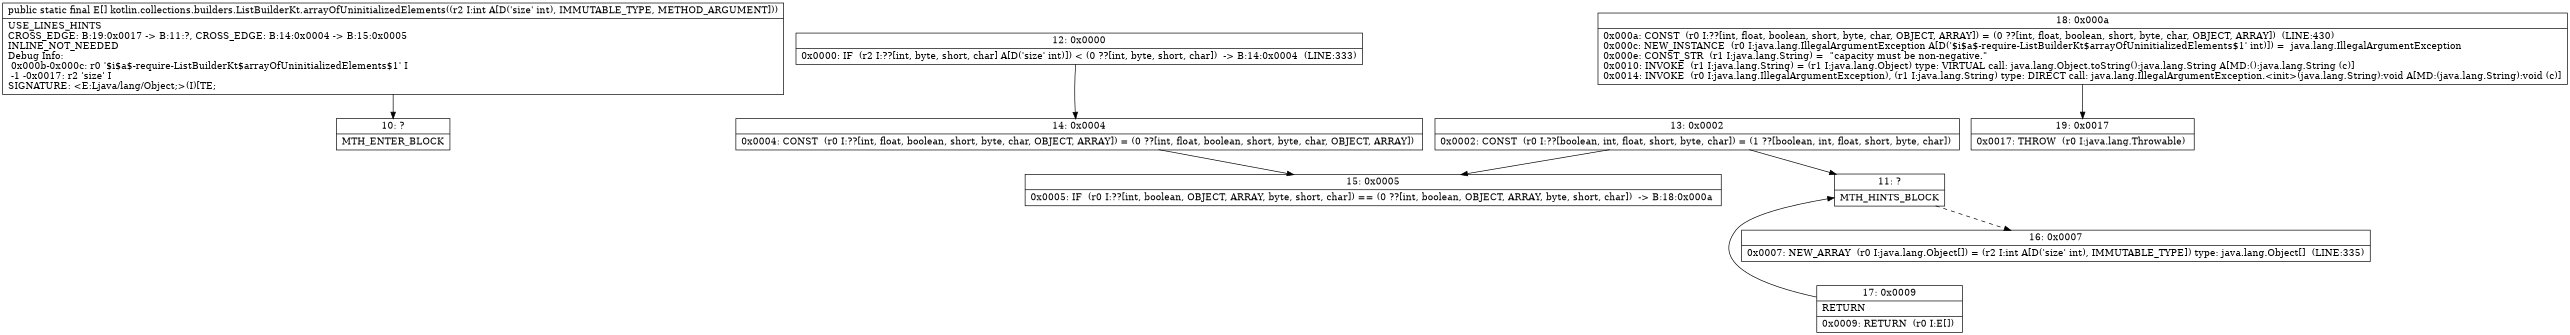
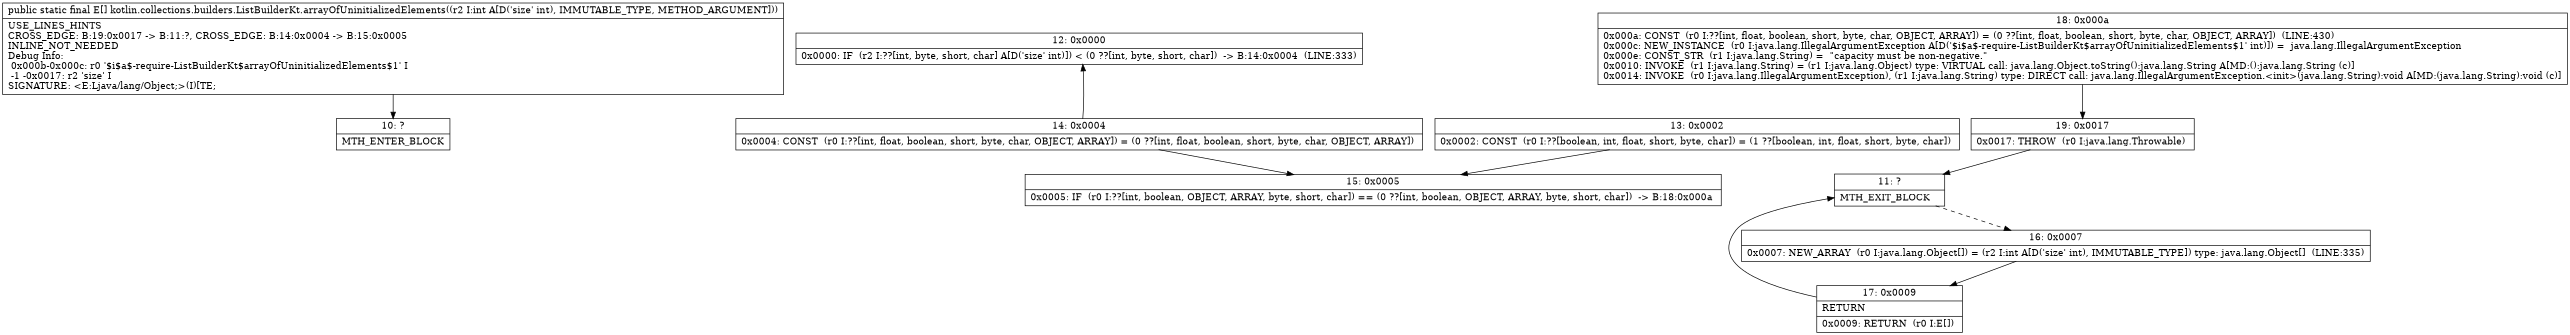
edge "12: 0x0000" -> "14: 0x0004": reversed
edge "13: 0x0002" -> "11: ?": now "19: 0x0017" -> "11: ?"
node "11: ?": text "MTH_HINTS_BLOCK" -> "MTH_EXIT_BLOCK"
edge "16: 0x0007" -> "17: 0x0009": added
